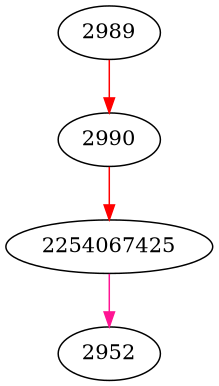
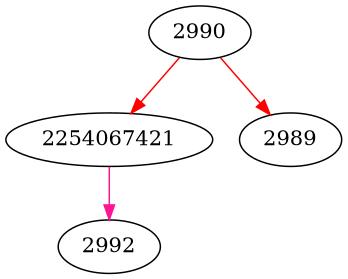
edge "2989" -> "2990": reversed
node "2254067425": label "2254067425" -> "2254067421"
node "2952": label "2952" -> "2992"
